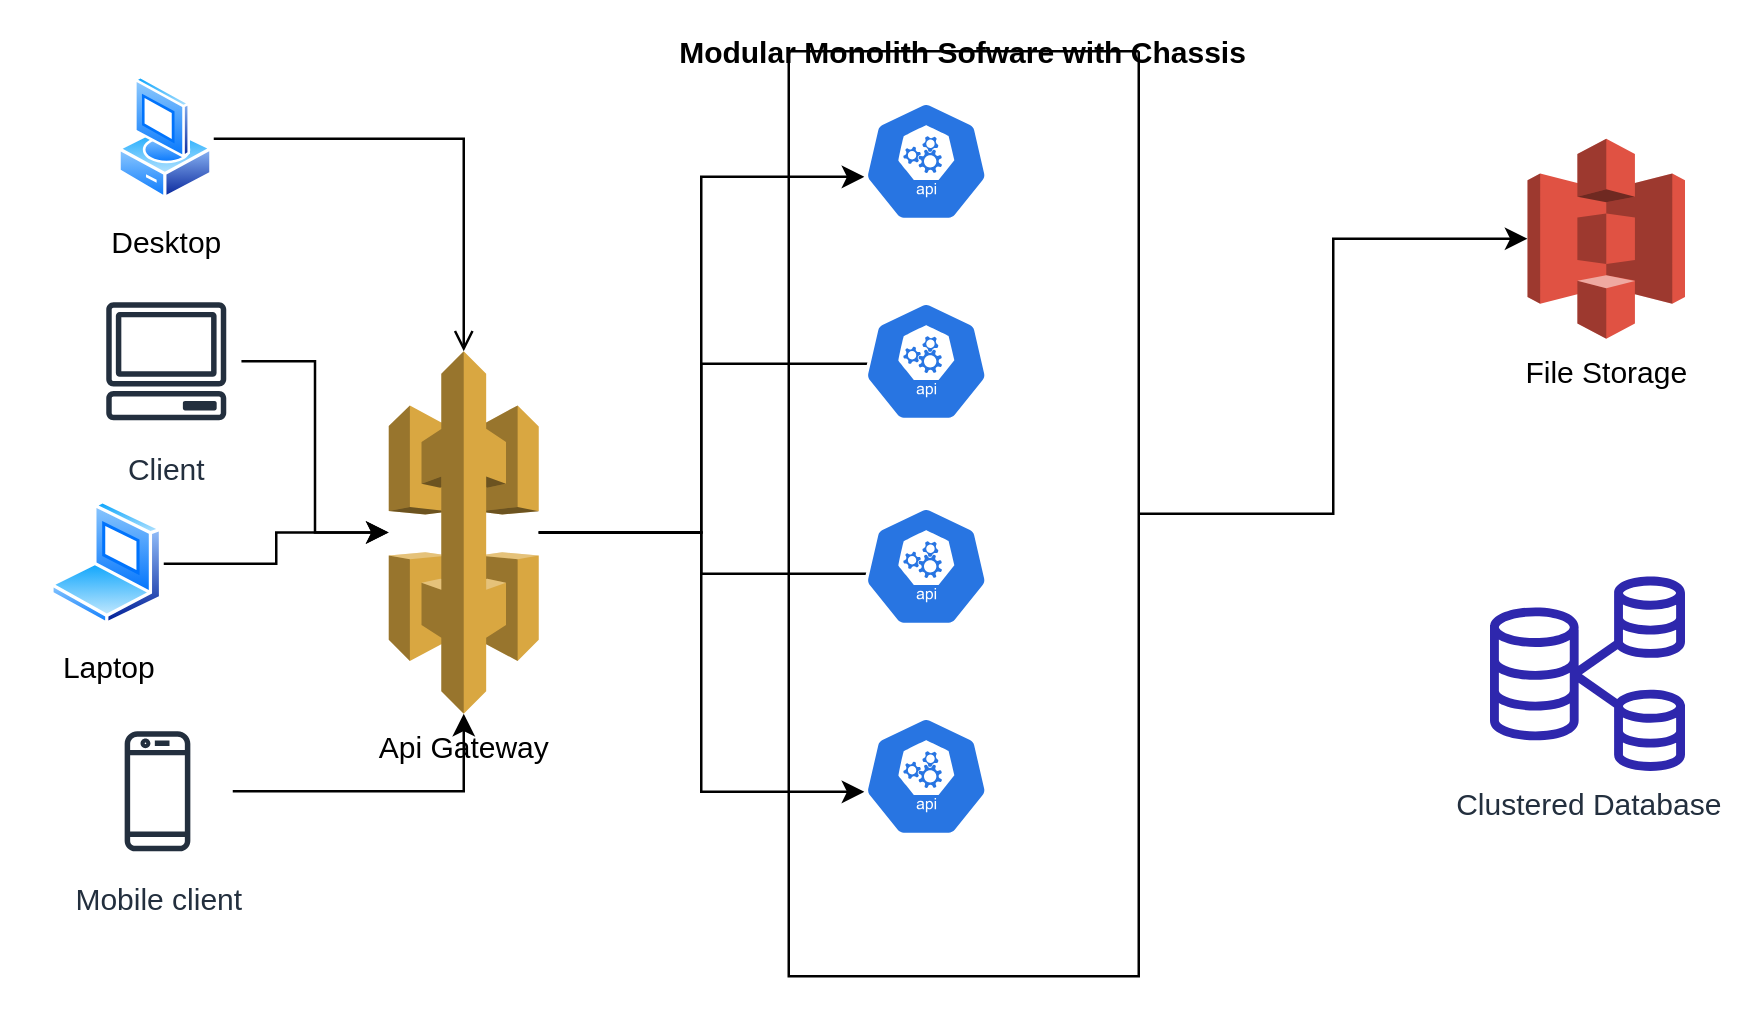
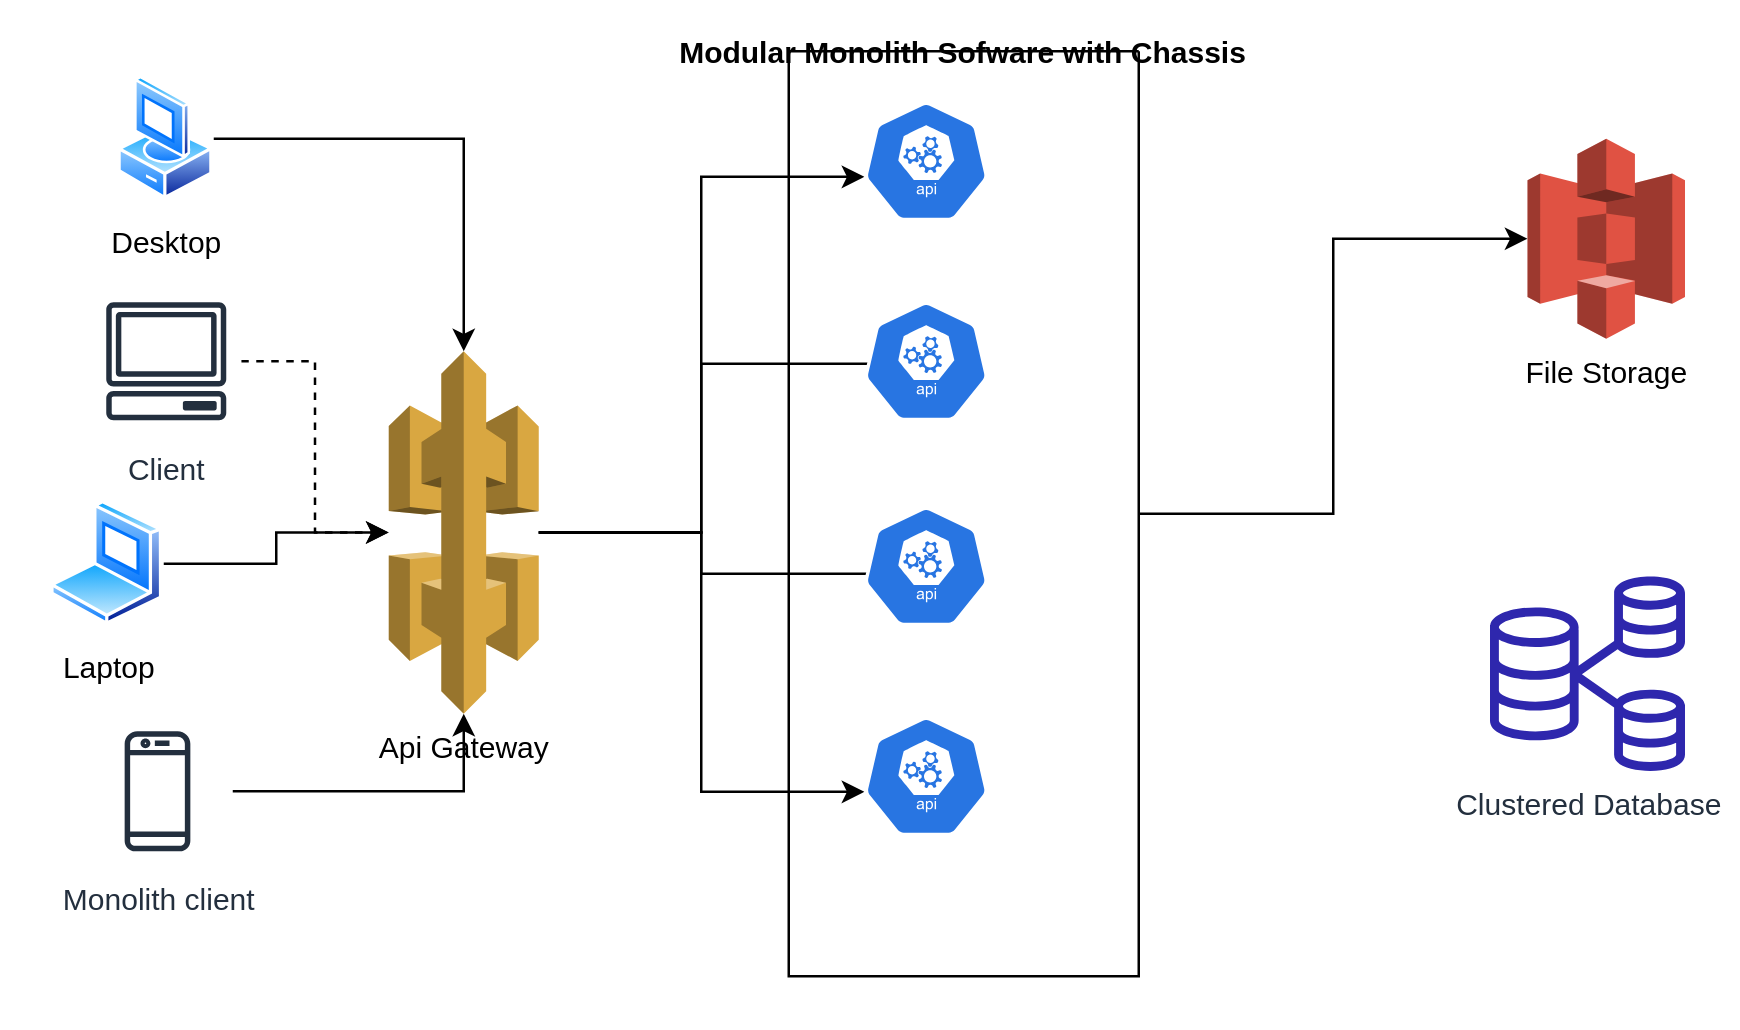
edge "Desktop" -> "Api Gateway": arrowhead open -> classic
edge "Client" -> "Api Gateway": style solid -> dashed
node "Mobile client": label "Mobile client" -> "Monolith client"
